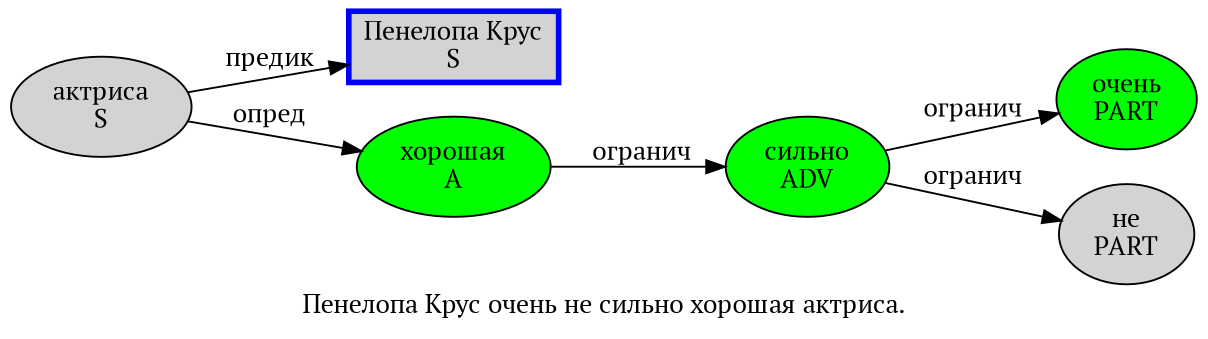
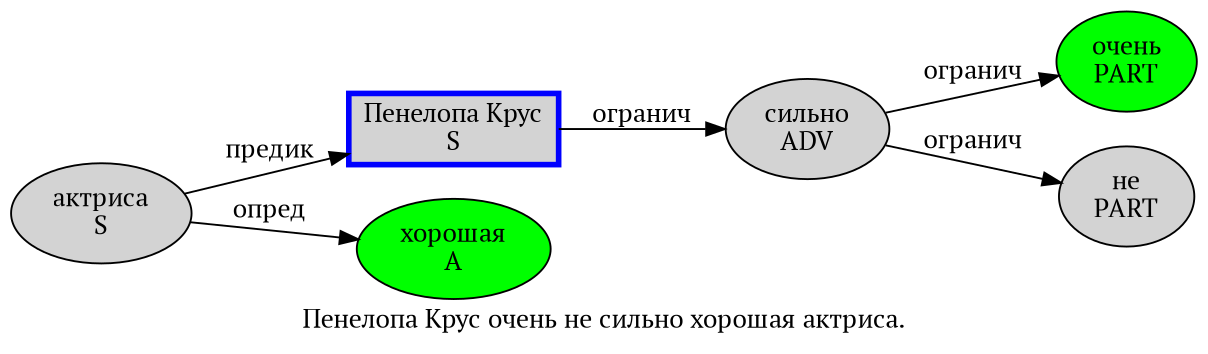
edge "хорошая A" -> "сильно ADV": now "Пенелопа Крус S" -> "сильно ADV"
node "сильно ADV": fillcolor green -> lightgray
